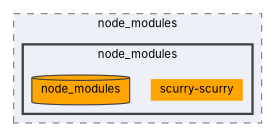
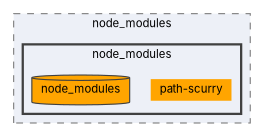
node "scurry-scurry": label "scurry-scurry" -> "path-scurry"
